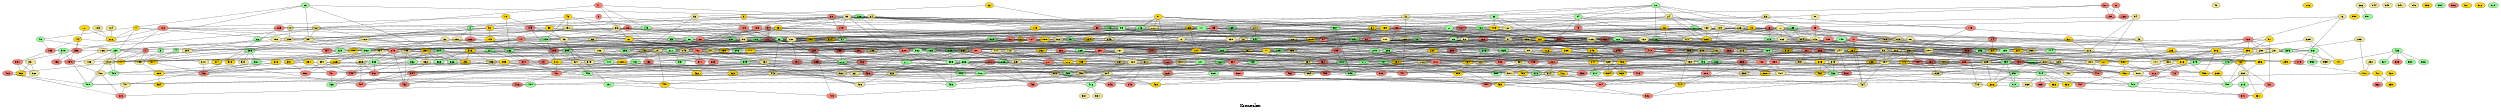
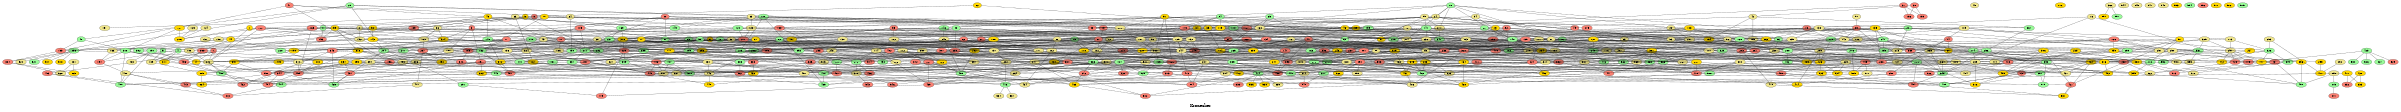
edge "283" -- "512": now "283" -- "460"
